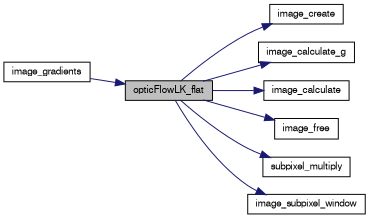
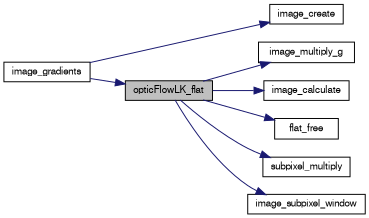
edge "opticFlowLK_flat" -> "image_create": now "image_gradients" -> "image_create"
node "image_calculate_g": label "image_calculate_g" -> "image_multiply_g"
node "image_free": label "image_free" -> "flat_free"
